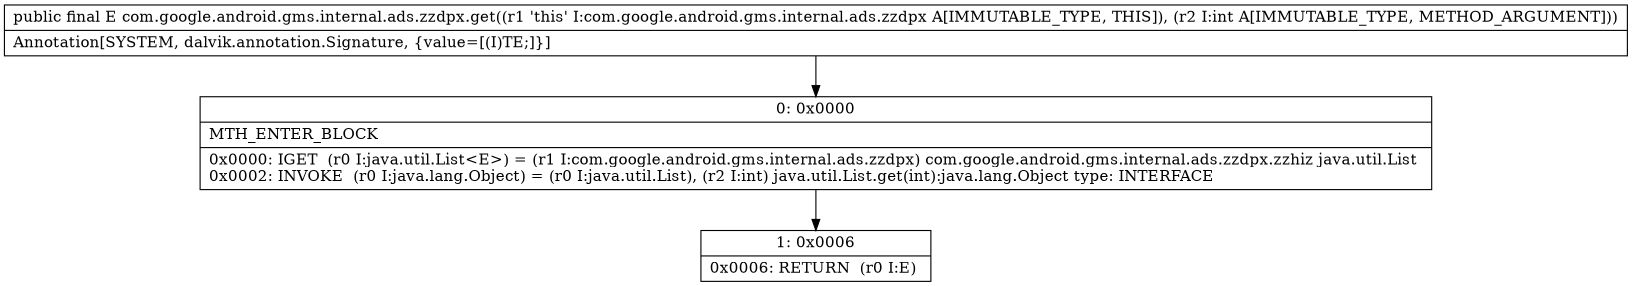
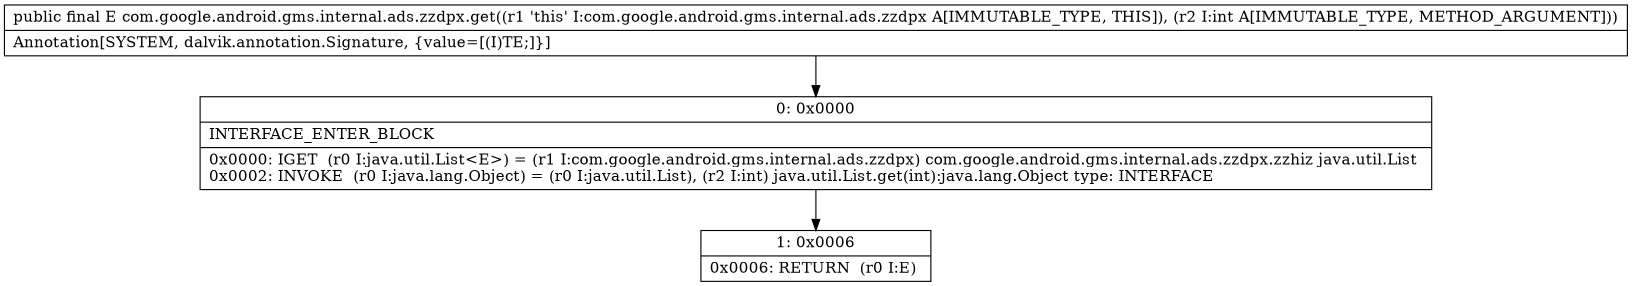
node "0: 0x0000": text "MTH_ENTER_BLOCK" -> "INTERFACE_ENTER_BLOCK"
